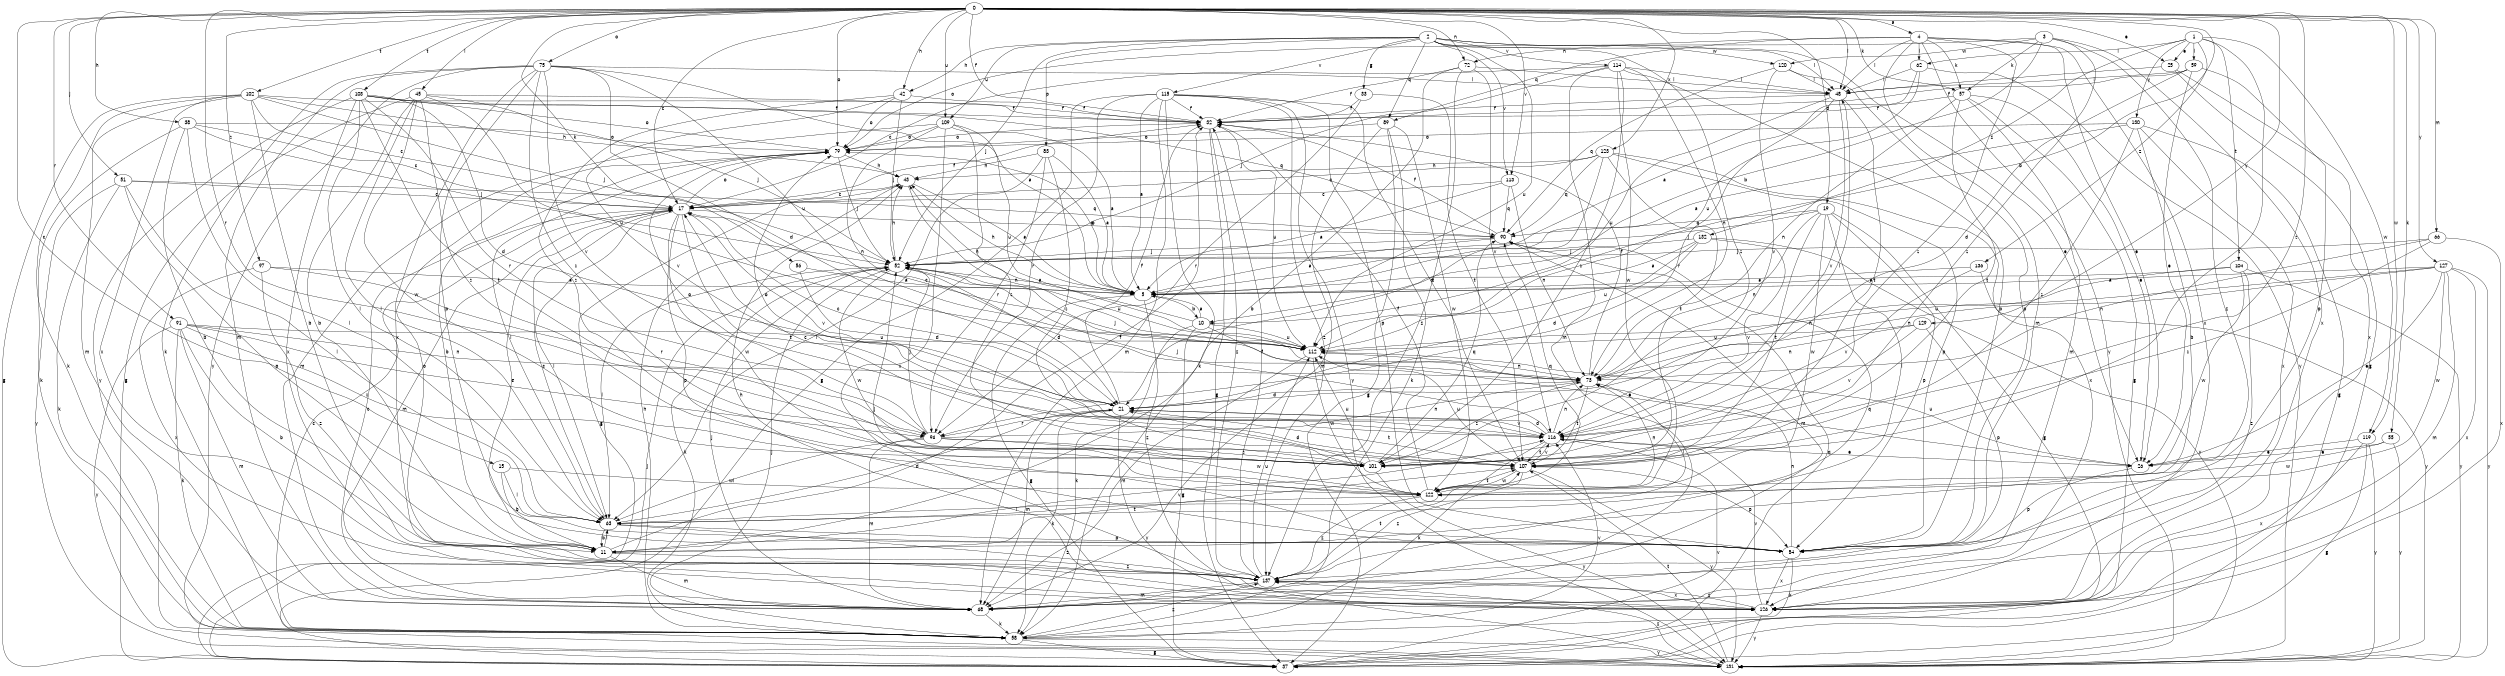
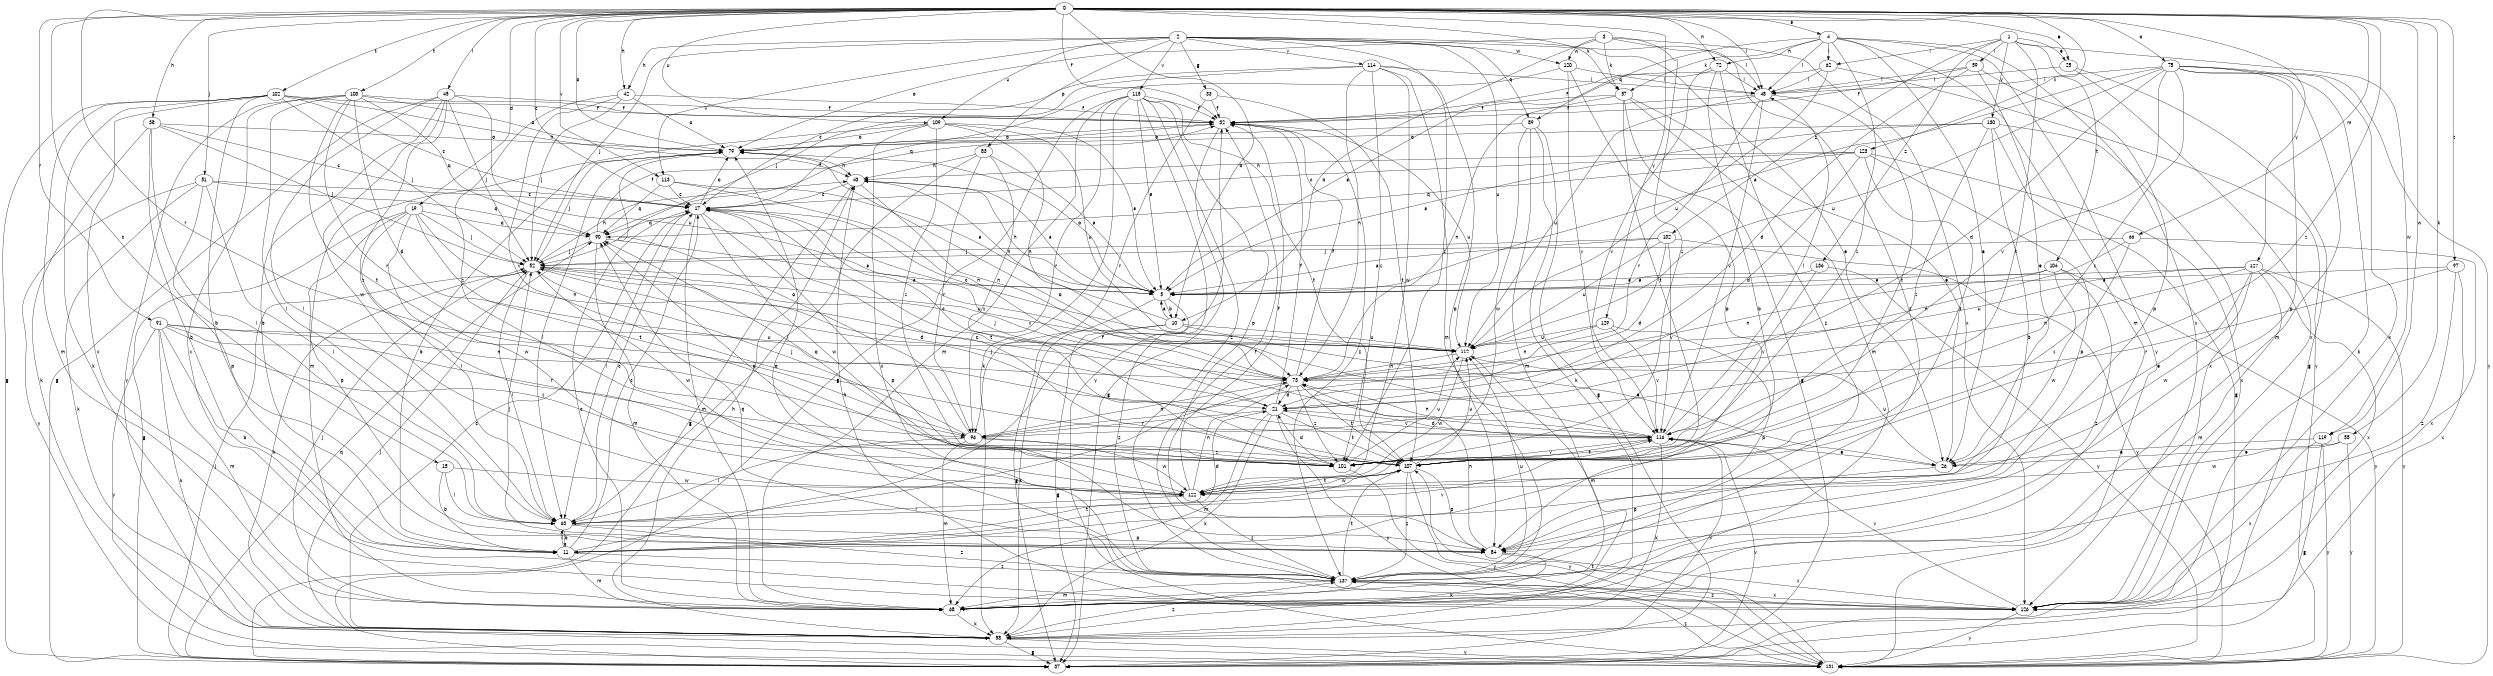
node "56": removed
